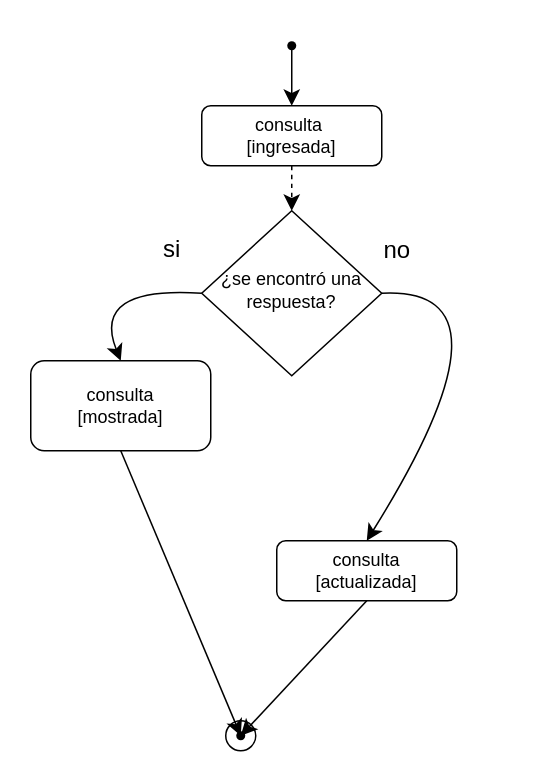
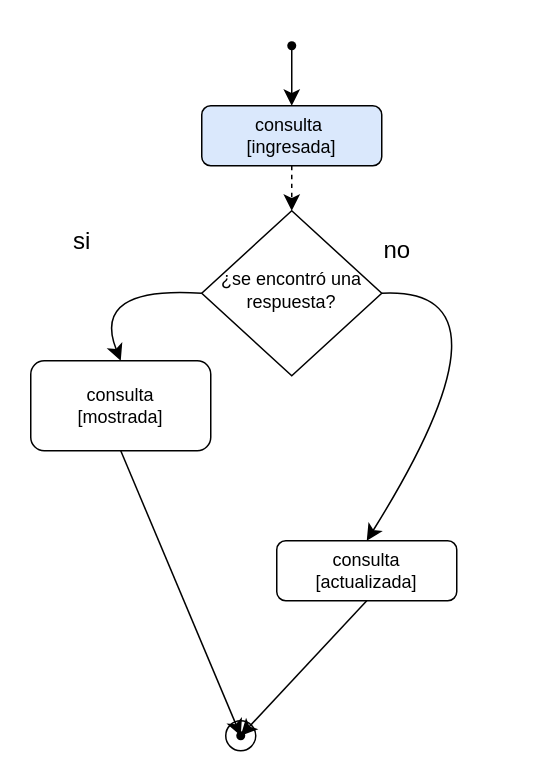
node "consulta [ingresada]": fillcolor #ffffff -> #dae8fc
node "si": moved (172, 248) -> (82, 241)
